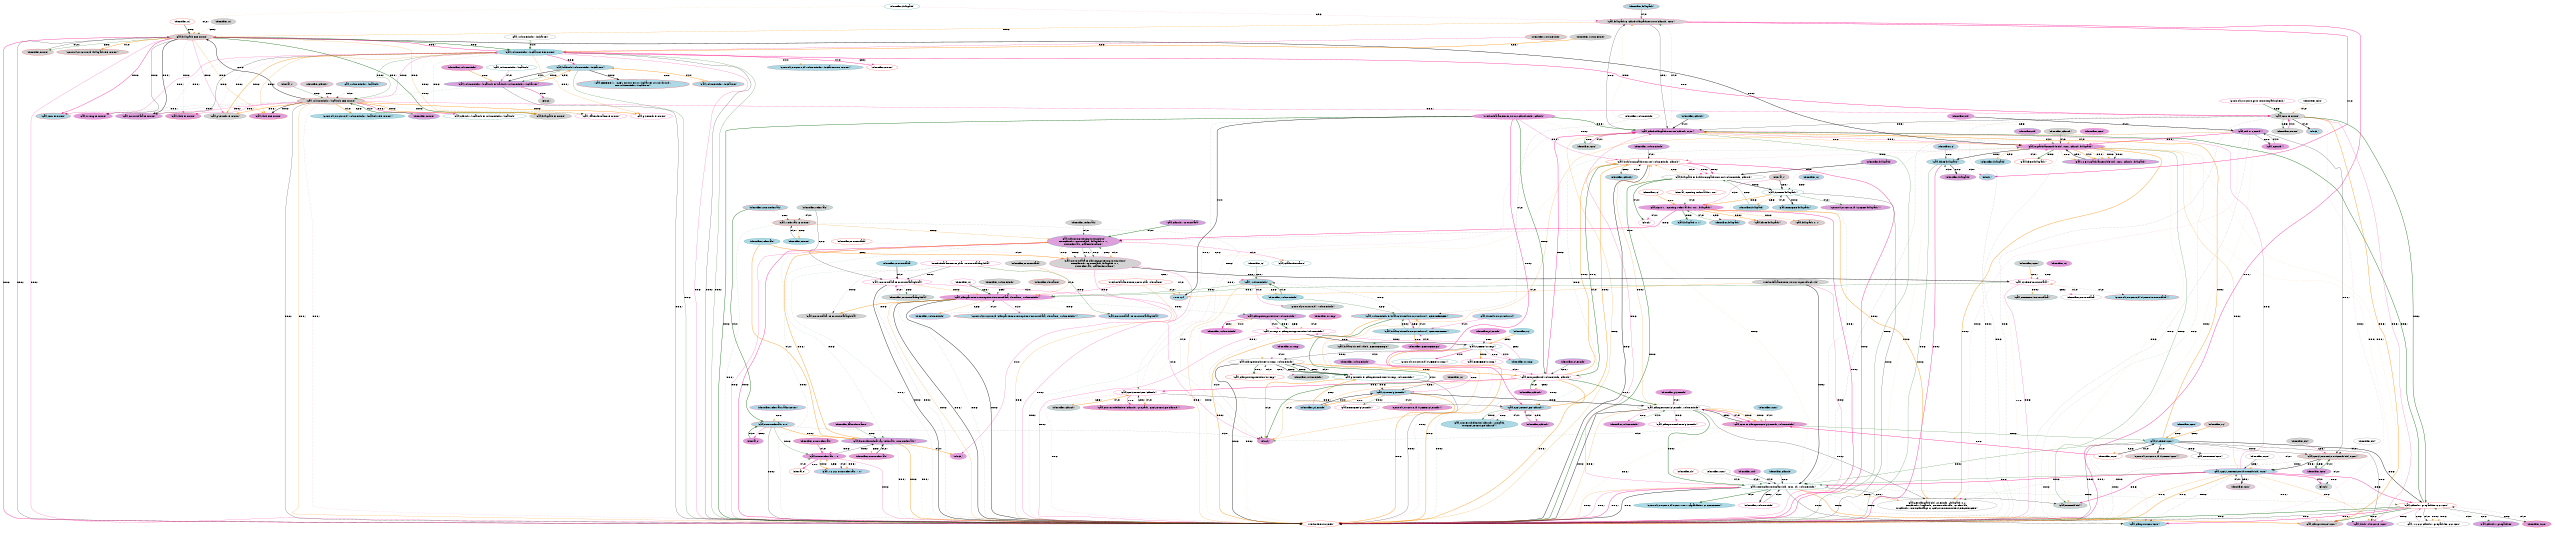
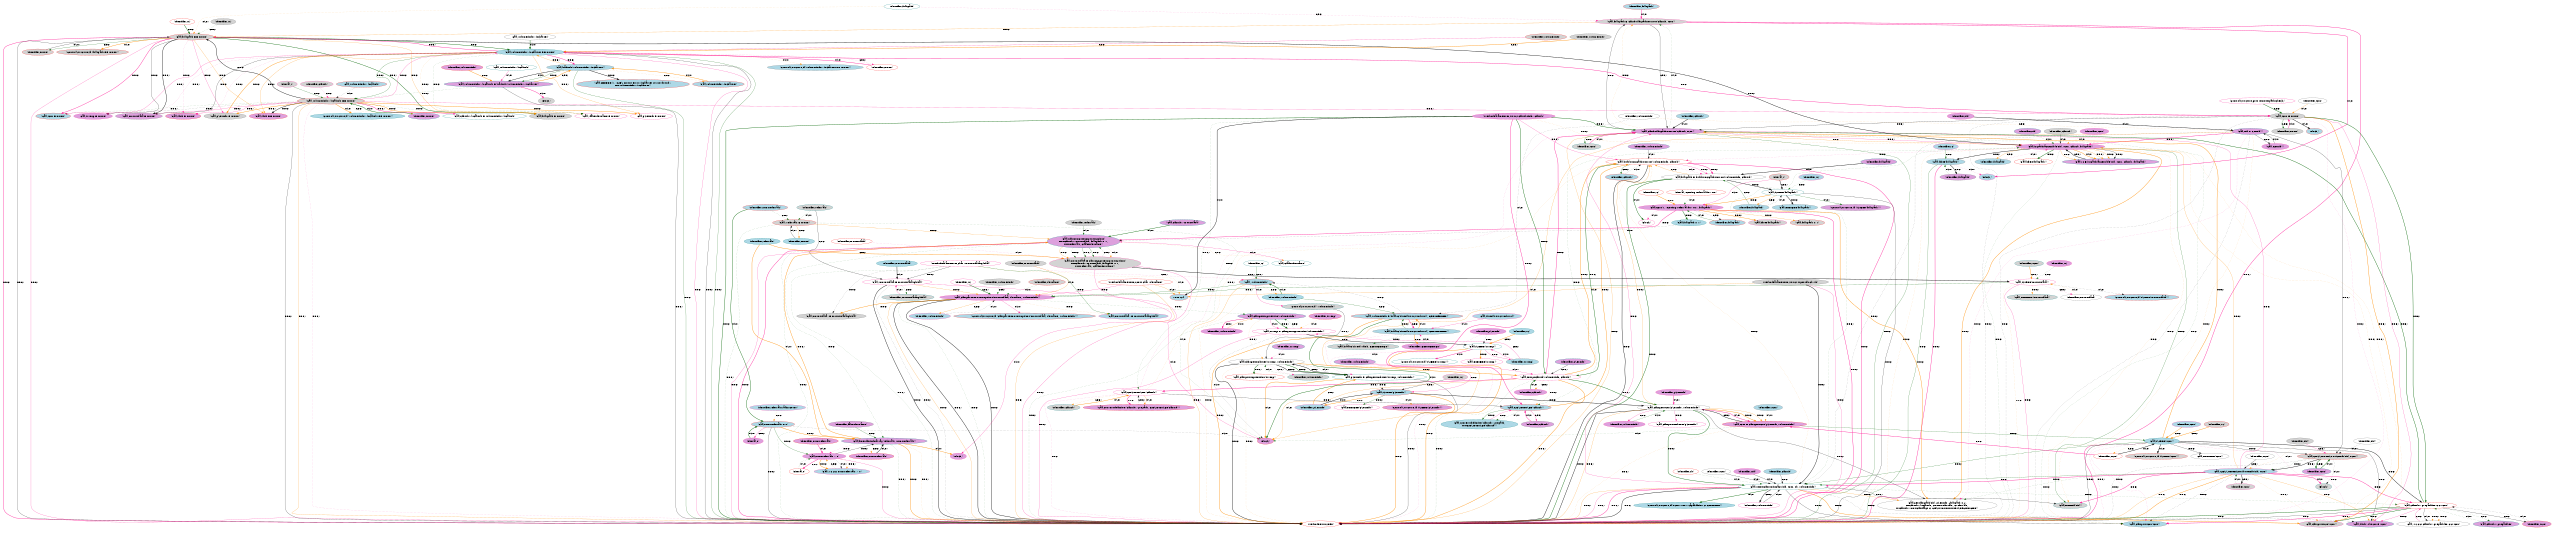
edge "(Call,load_nls(volume_info->iocharset))" -> "(Call,volume_info->iocharset == NULL)": added, label "DDG:"
edge "(Call,IS_ERR(srvTcp))" -> "(Call,cifs_get_smb_ses(srvTcp, volume_info))": now "(ControlStructure,if (!volume_info))" -> "(Call,cifs_get_smb_ses(srvTcp, volume_info))"
